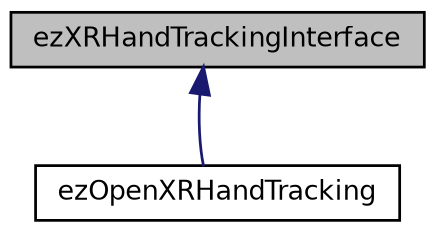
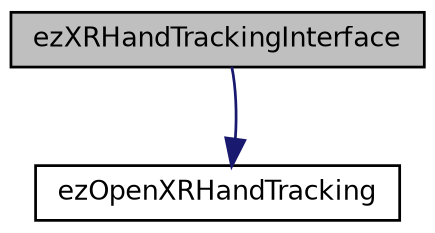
edge "ezOpenXRHandTracking" -> "ezXRHandTrackingInterface": reversed
